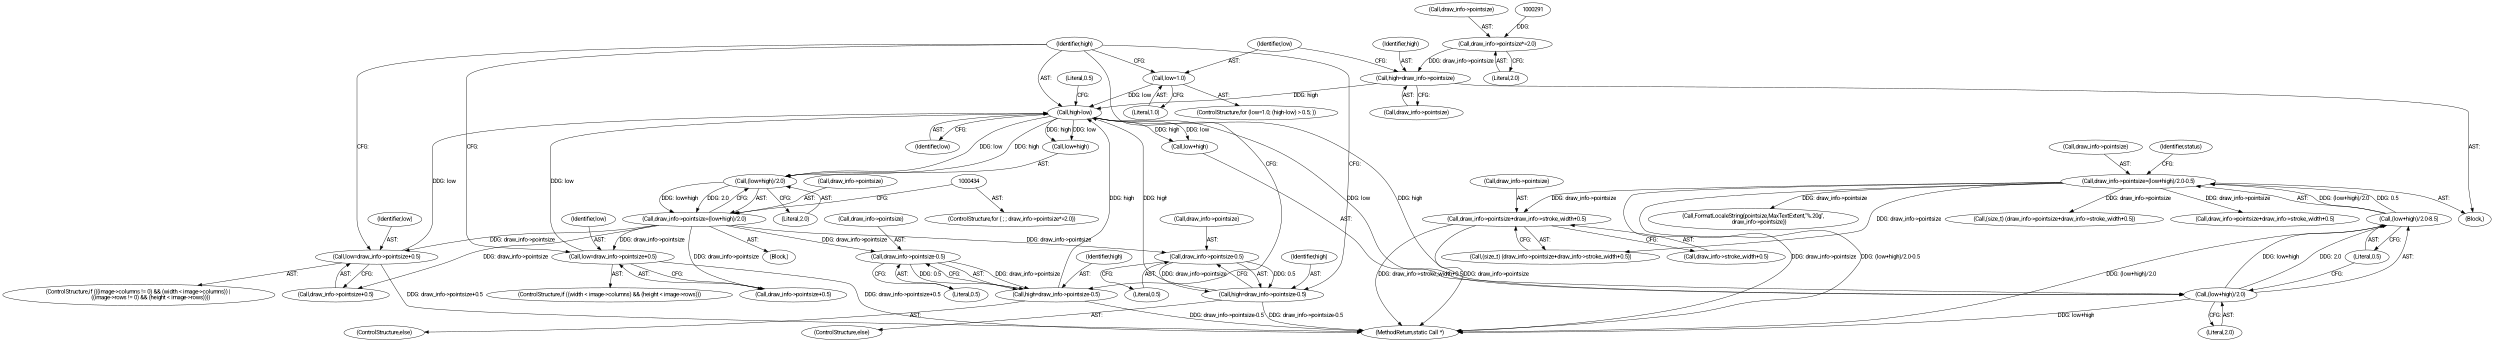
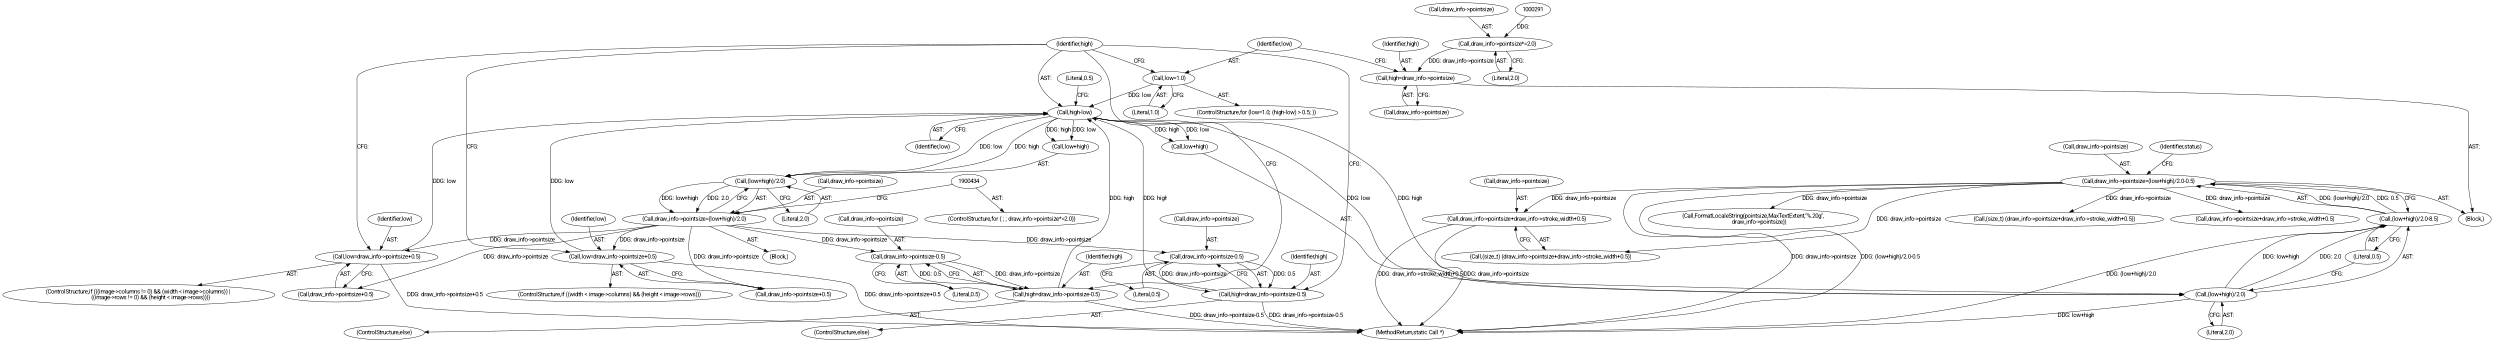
edge "(Call,high=draw_info->pointsize)" -> "(Call,high-low)": removed, label "DDG: high"
node "1000434": label "1000434" -> "1900434"
edge "(Call,draw_info->pointsize=(low+high)/2.0-0.5)" -> "(Call,(low+high)/2.0-8.5)": added, label "CFG:"
node "(Call,draw_info->stroke_width+0.5)": removed
